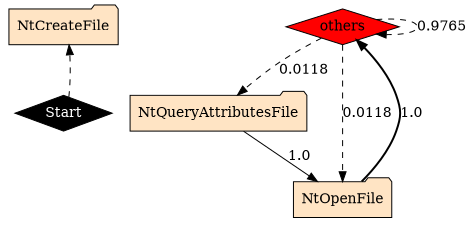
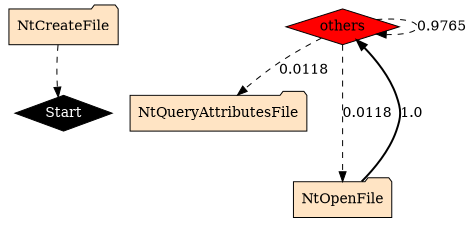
edge "Start" -> "NtCreateFile": reversed
edge "NtQueryAttributesFile" -> "NtOpenFile": removed, label "1.0"
